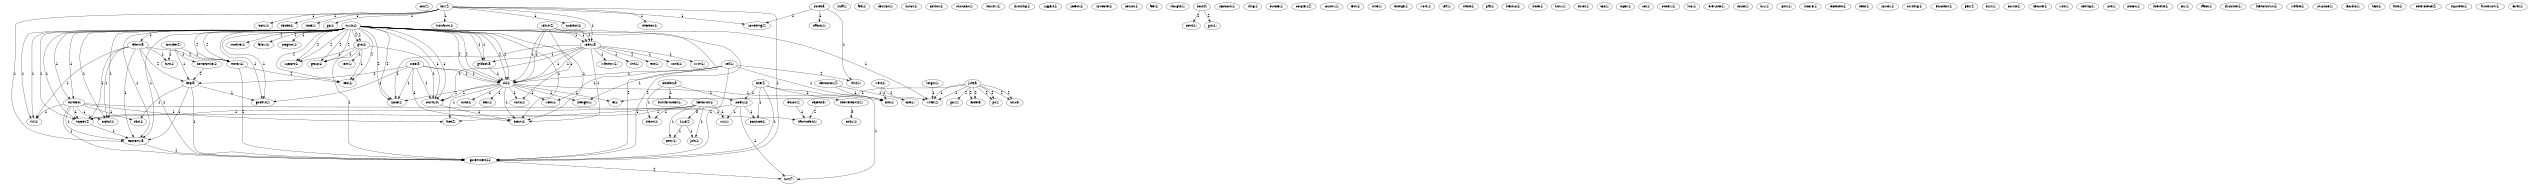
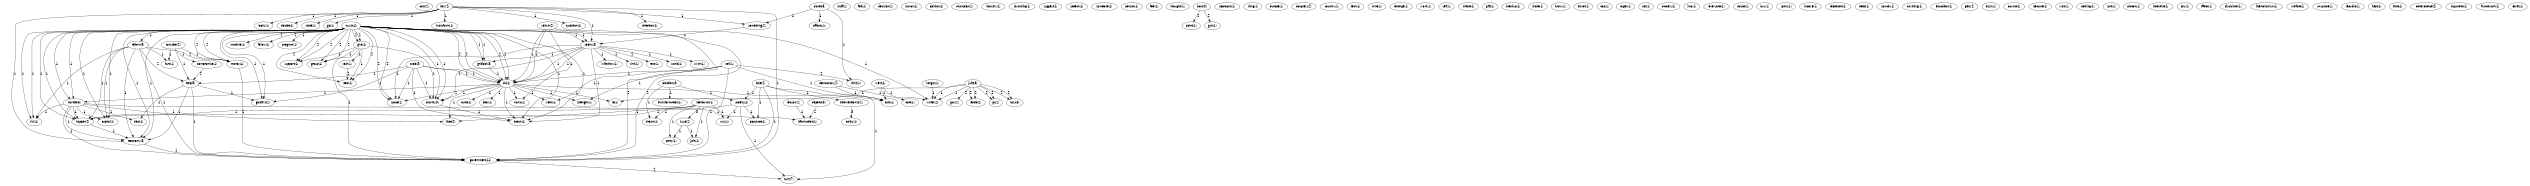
edge "yeltsin(2)" -> "seems(3)": now "something(2)" -> "seems(3)"
edge "money(4)" -> "steal(1)": now "year(1)" -> "steal(1)"
edge "aid(1)" -> "market(6)": added, label "1"
node "eddie(5)": label "eddie(5)" -> "eddie(2)"
